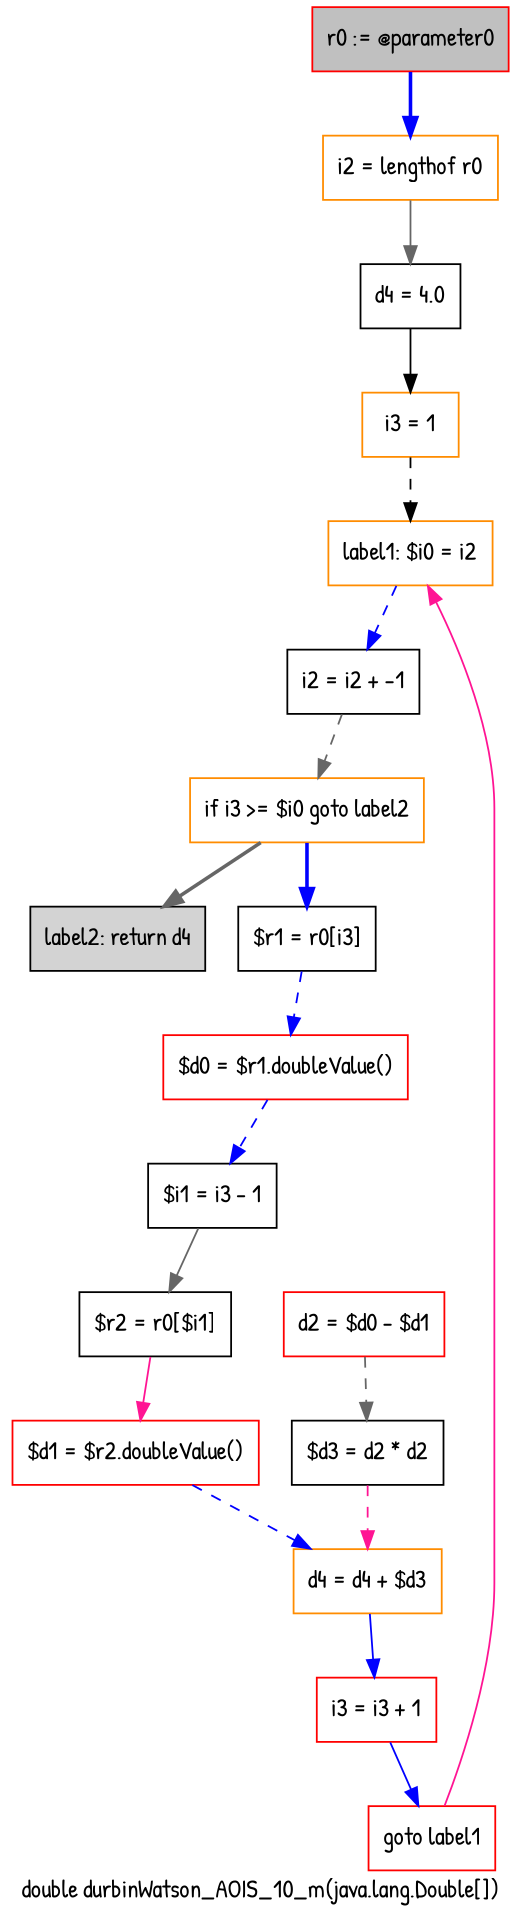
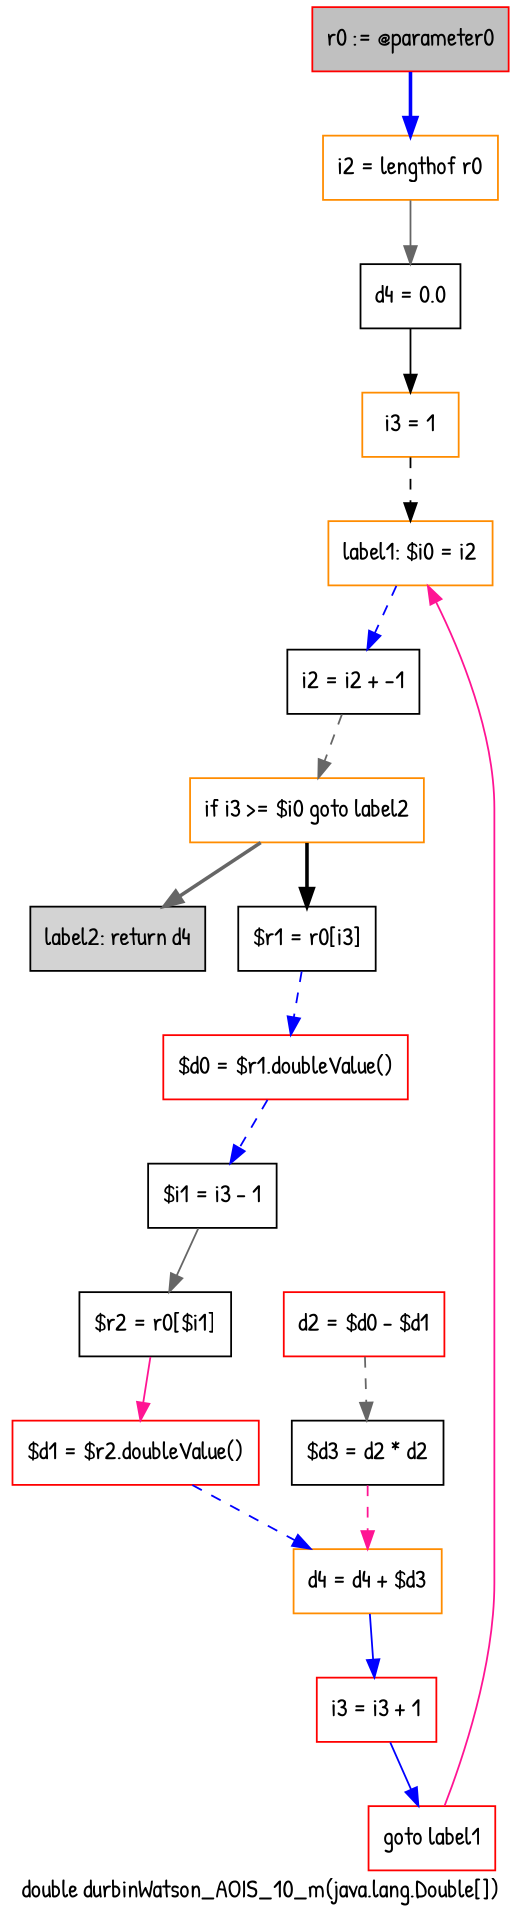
node "d4 = 4.0": label "d4 = 4.0" -> "d4 = 0.0"
edge "if i3 >= $i0 goto label2" -> "$r1 = r0[i3]": color blue -> black
